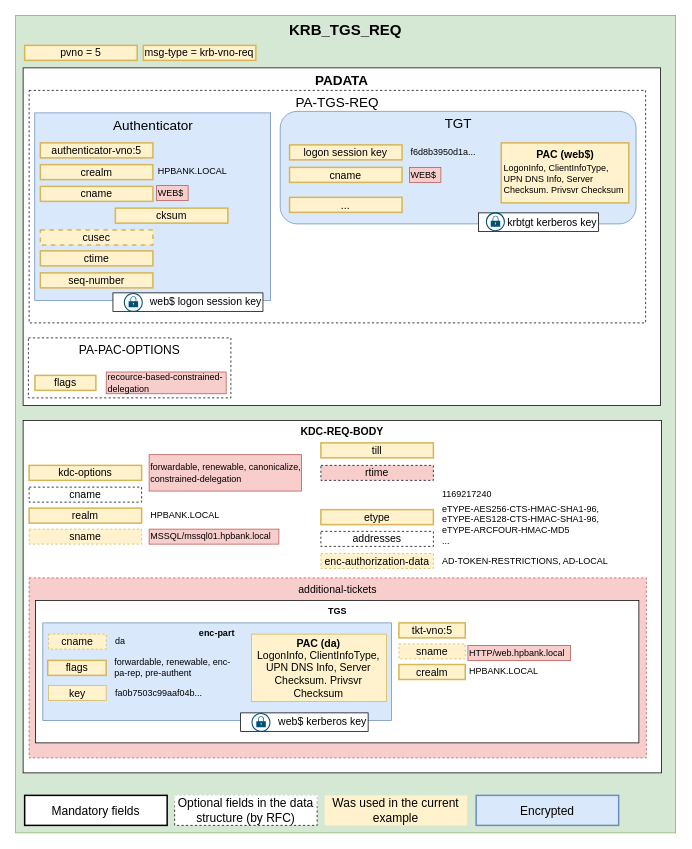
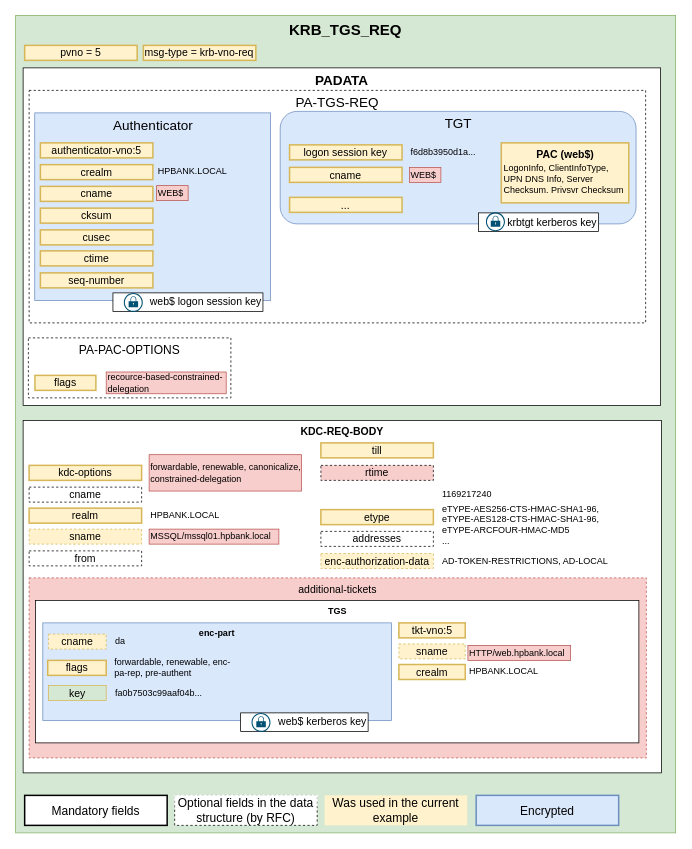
node "cksum": moved (171, 216) -> (96, 216)
node "cusec": style dashed -> solid
node "from": added
node "PAC (da) LogonInfo, ClientInfoType, UPN DNS Info, Server Checksum. Privsvr Checksum": removed
node "key": fillcolor #fff2cc -> #d5e8d4
